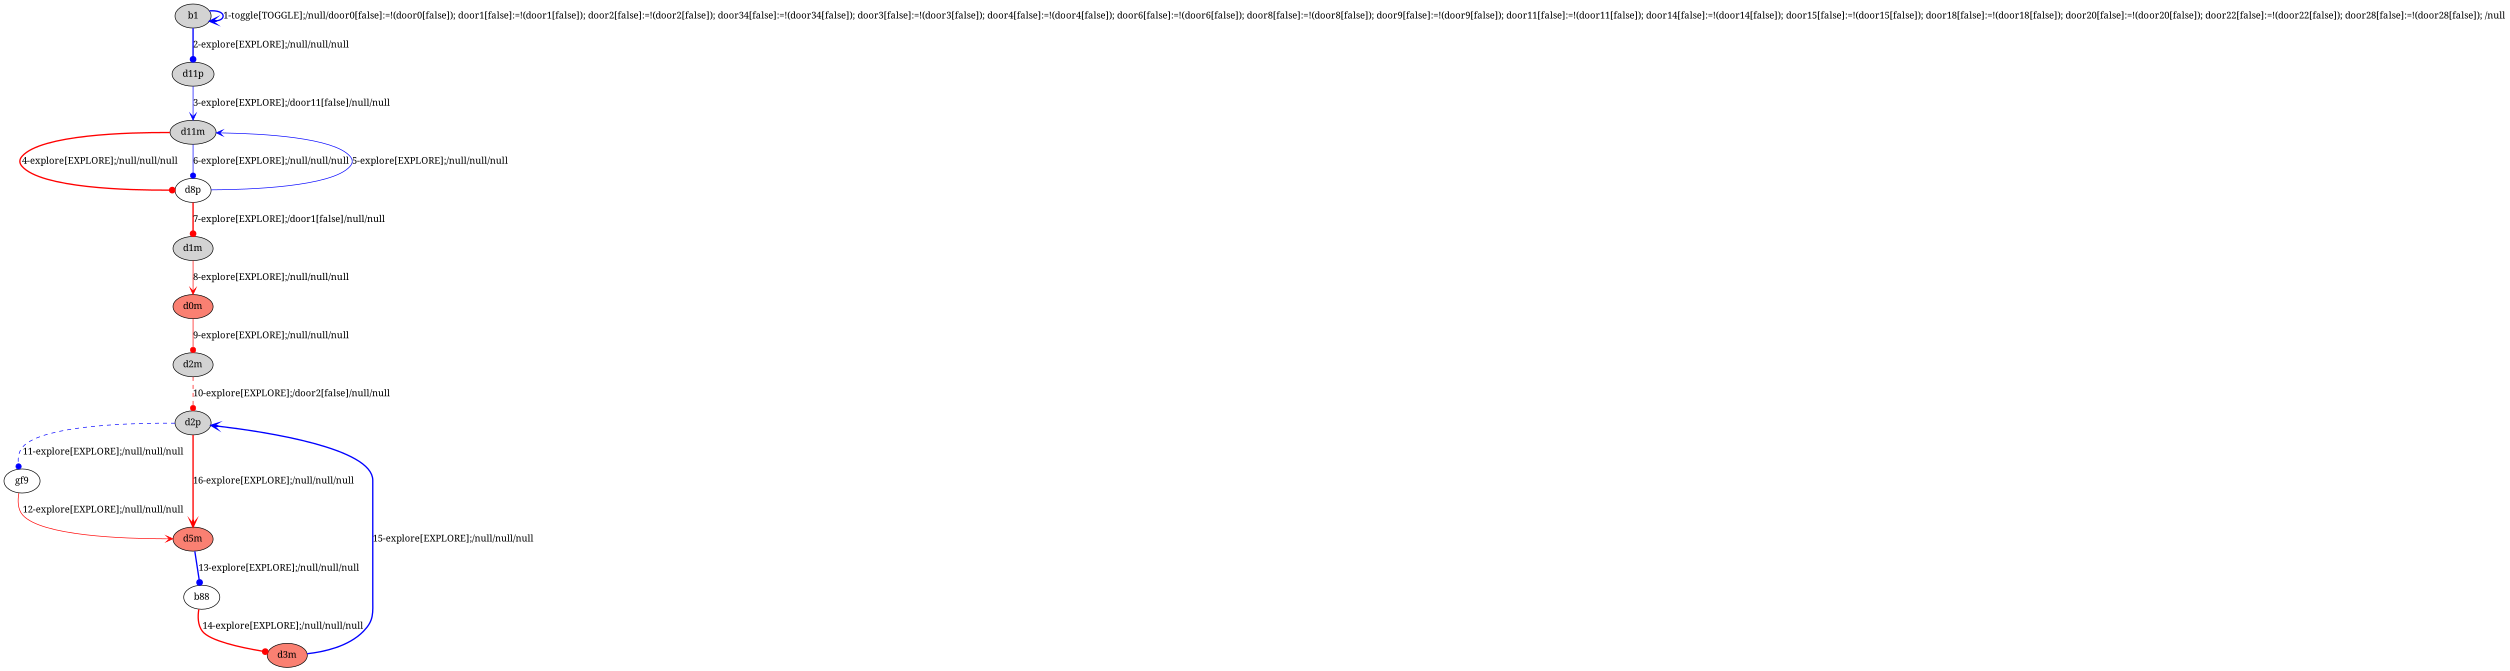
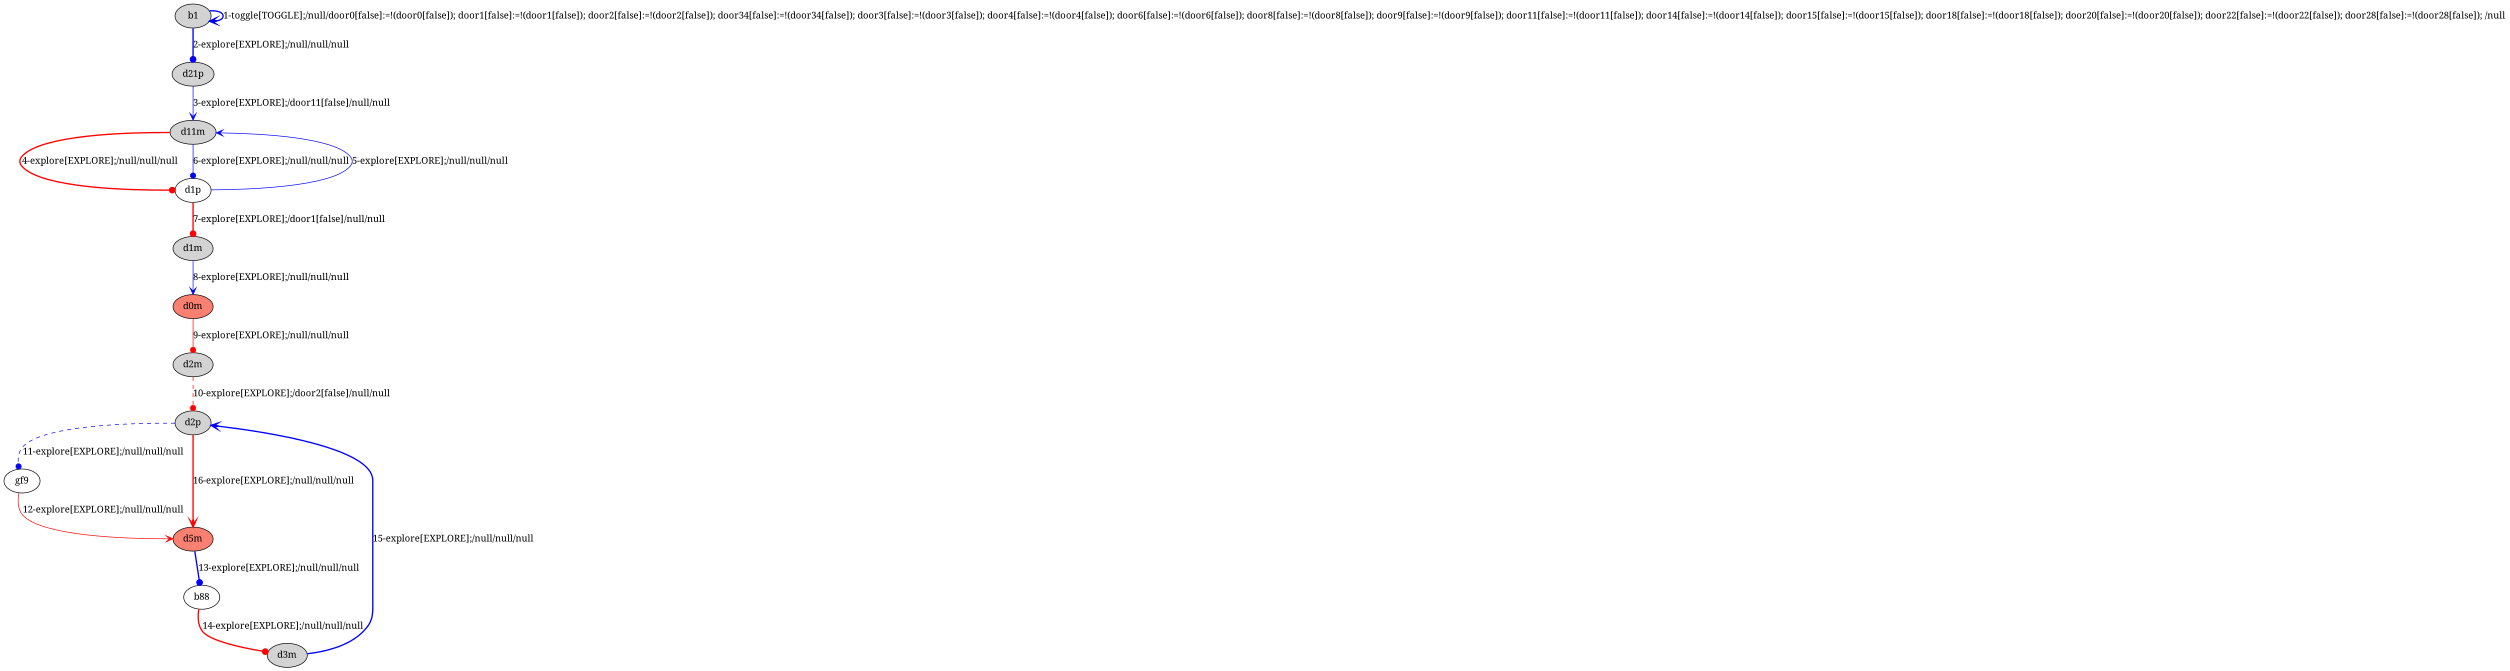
node "d11p": label "d11p" -> "d21p"
node "d8p": label "d8p" -> "d1p"
edge "d1m" -> "d0m": color red -> blue
node "d3m": fillcolor salmon -> lightgrey
